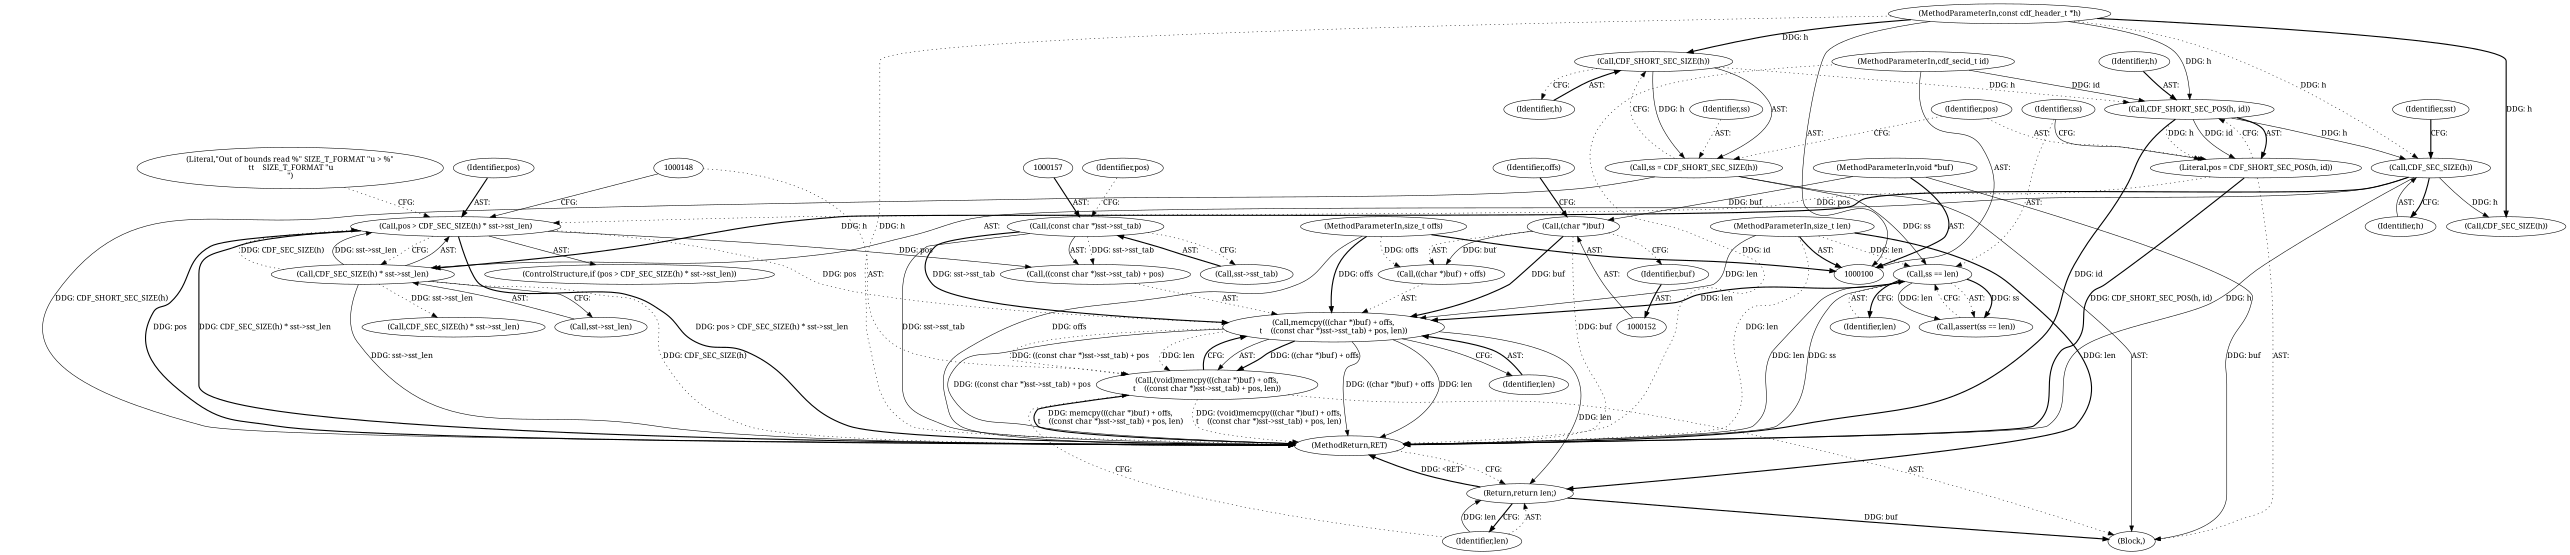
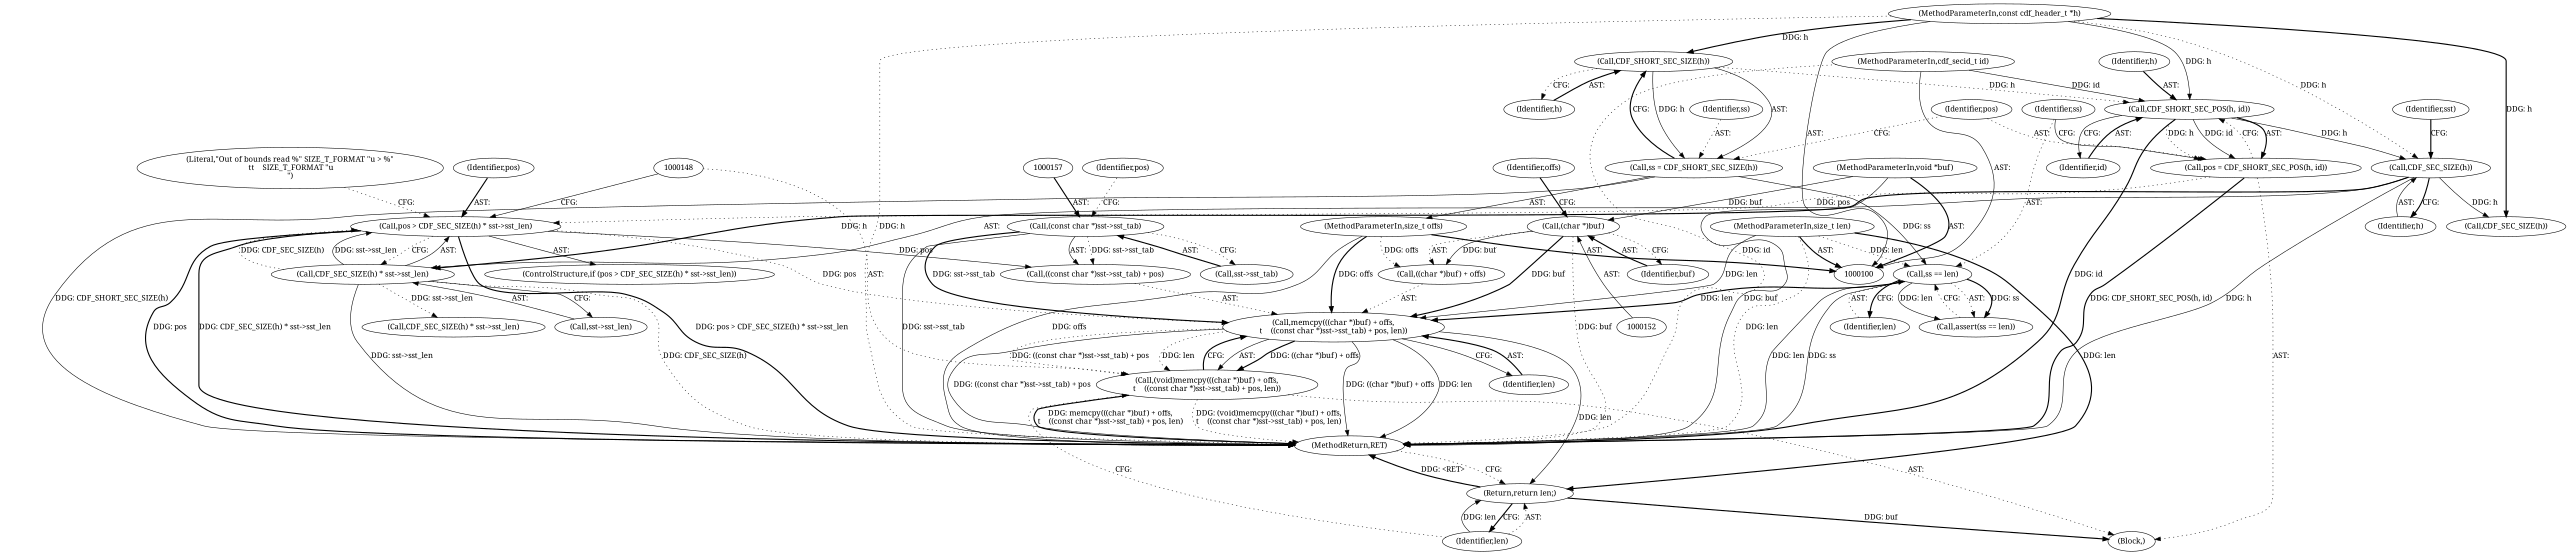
edge "(Call,ss = CDF_SHORT_SEC_SIZE(h))" -> "(Call,CDF_SHORT_SEC_SIZE(h))": style dotted -> bold
node "(Identifier,id)": added
node "(Literal,pos = CDF_SHORT_SEC_POS(h, id))": label "(Literal,pos = CDF_SHORT_SEC_POS(h, id))" -> "(Call,pos = CDF_SHORT_SEC_POS(h, id))"
edge "(Call,ss = CDF_SHORT_SEC_SIZE(h))" -> "(Block,)": now "(Call,ss = CDF_SHORT_SEC_SIZE(h))" -> "(MethodParameterIn,size_t offs)"
edge "(MethodParameterIn,void *buf)" -> "(Block,)": now "(MethodParameterIn,void *buf)" -> "(MethodReturn,RET)"
edge "(Identifier,buf)" -> "1000152": now "(Identifier,buf)" -> "(Call,(char *)buf)"
